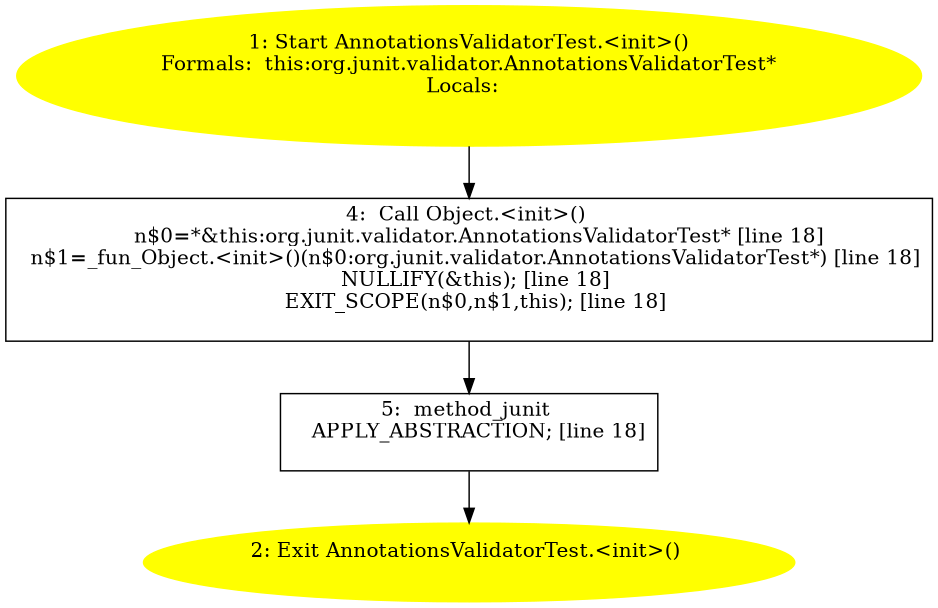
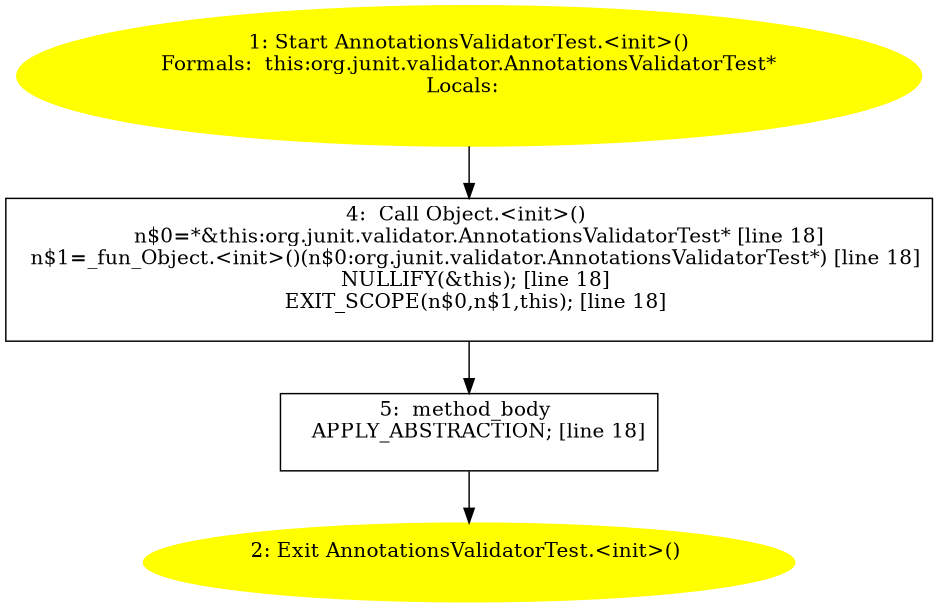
node "5:  method_junit APPLY_ABSTRACTION; [line 18]": label "5:  method_junit APPLY_ABSTRACTION; [line 18]" -> "5:  method_body APPLY_ABSTRACTION; [line 18]"
